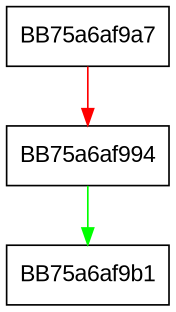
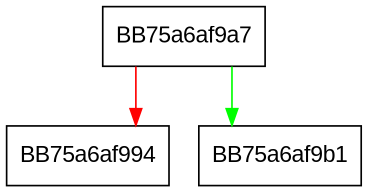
edge "BB75a6af994" -> "BB75a6af9b1": now "BB75a6af9a7" -> "BB75a6af9b1"
